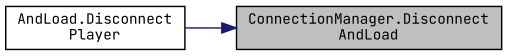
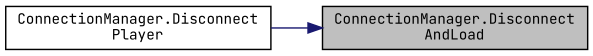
node "AndLoad.Disconnect Player": label "AndLoad.Disconnect Player" -> "ConnectionManager.Disconnect Player"
